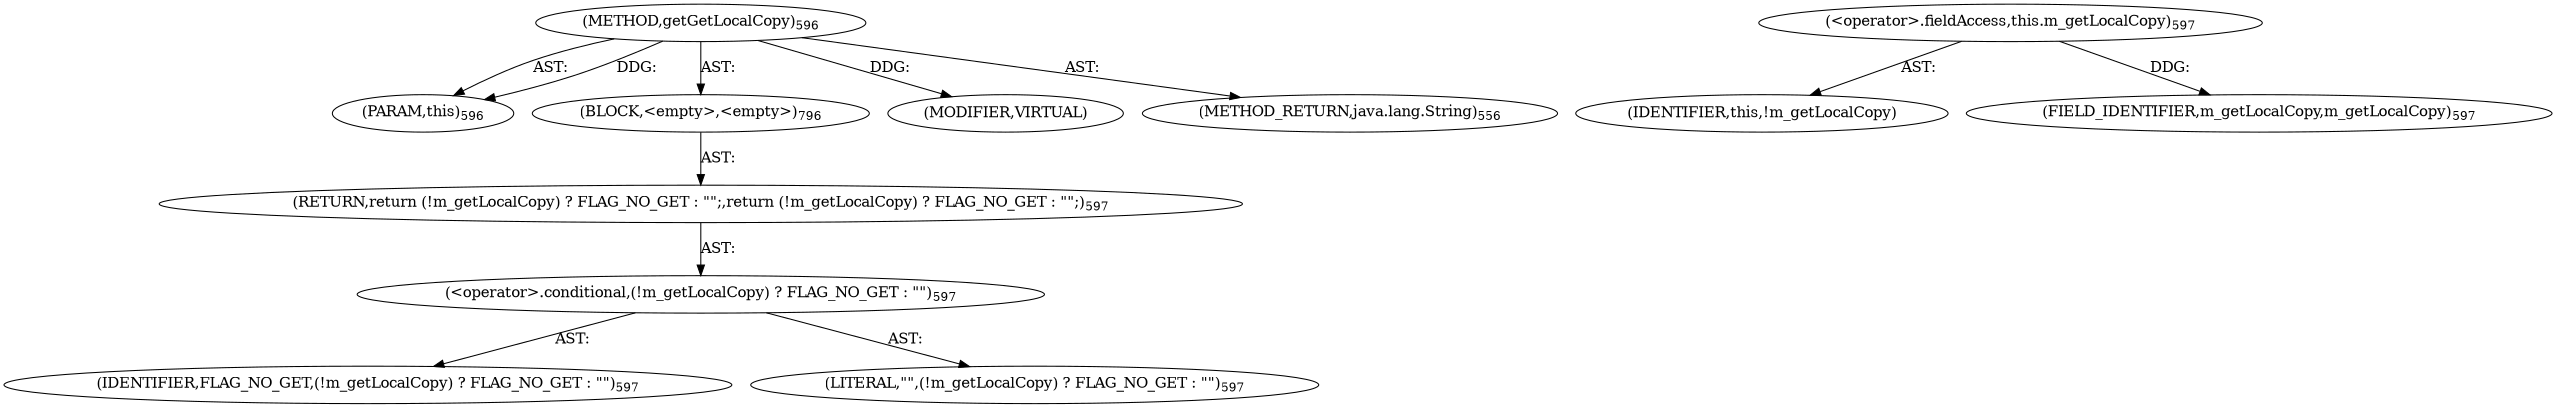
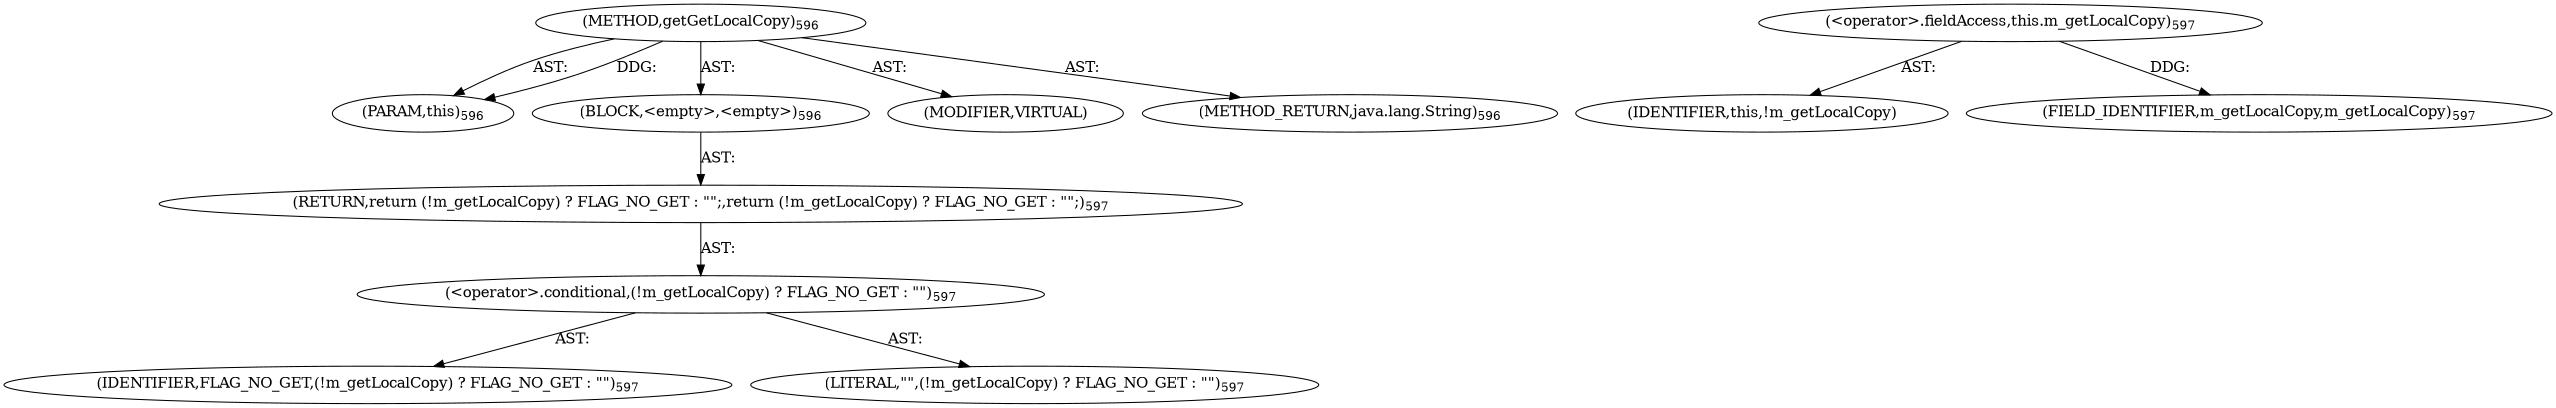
edge "(METHOD,getGetLocalCopy)" -> "(MODIFIER,VIRTUAL)": label "DDG: " -> "AST: "
node "(BLOCK,<empty>,<empty>)": text "796" -> "596"
node "(METHOD_RETURN,java.lang.String)": text "556" -> "596"
